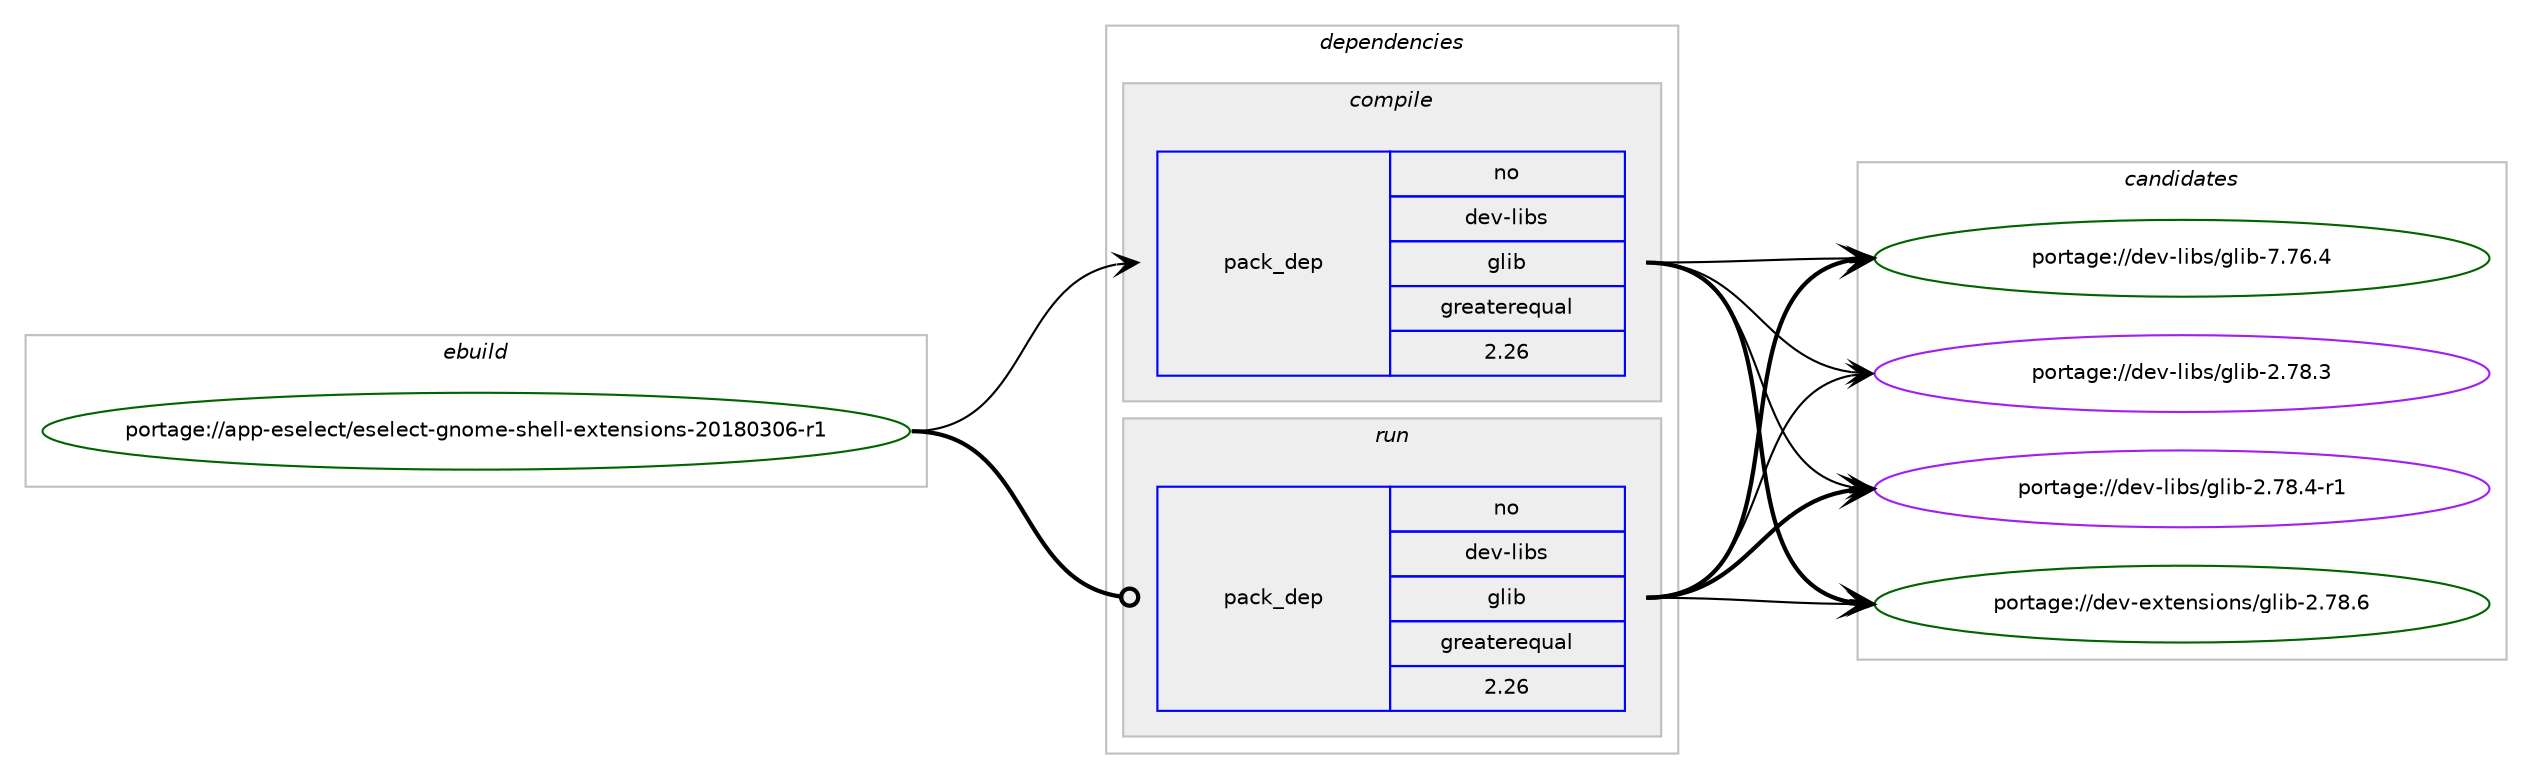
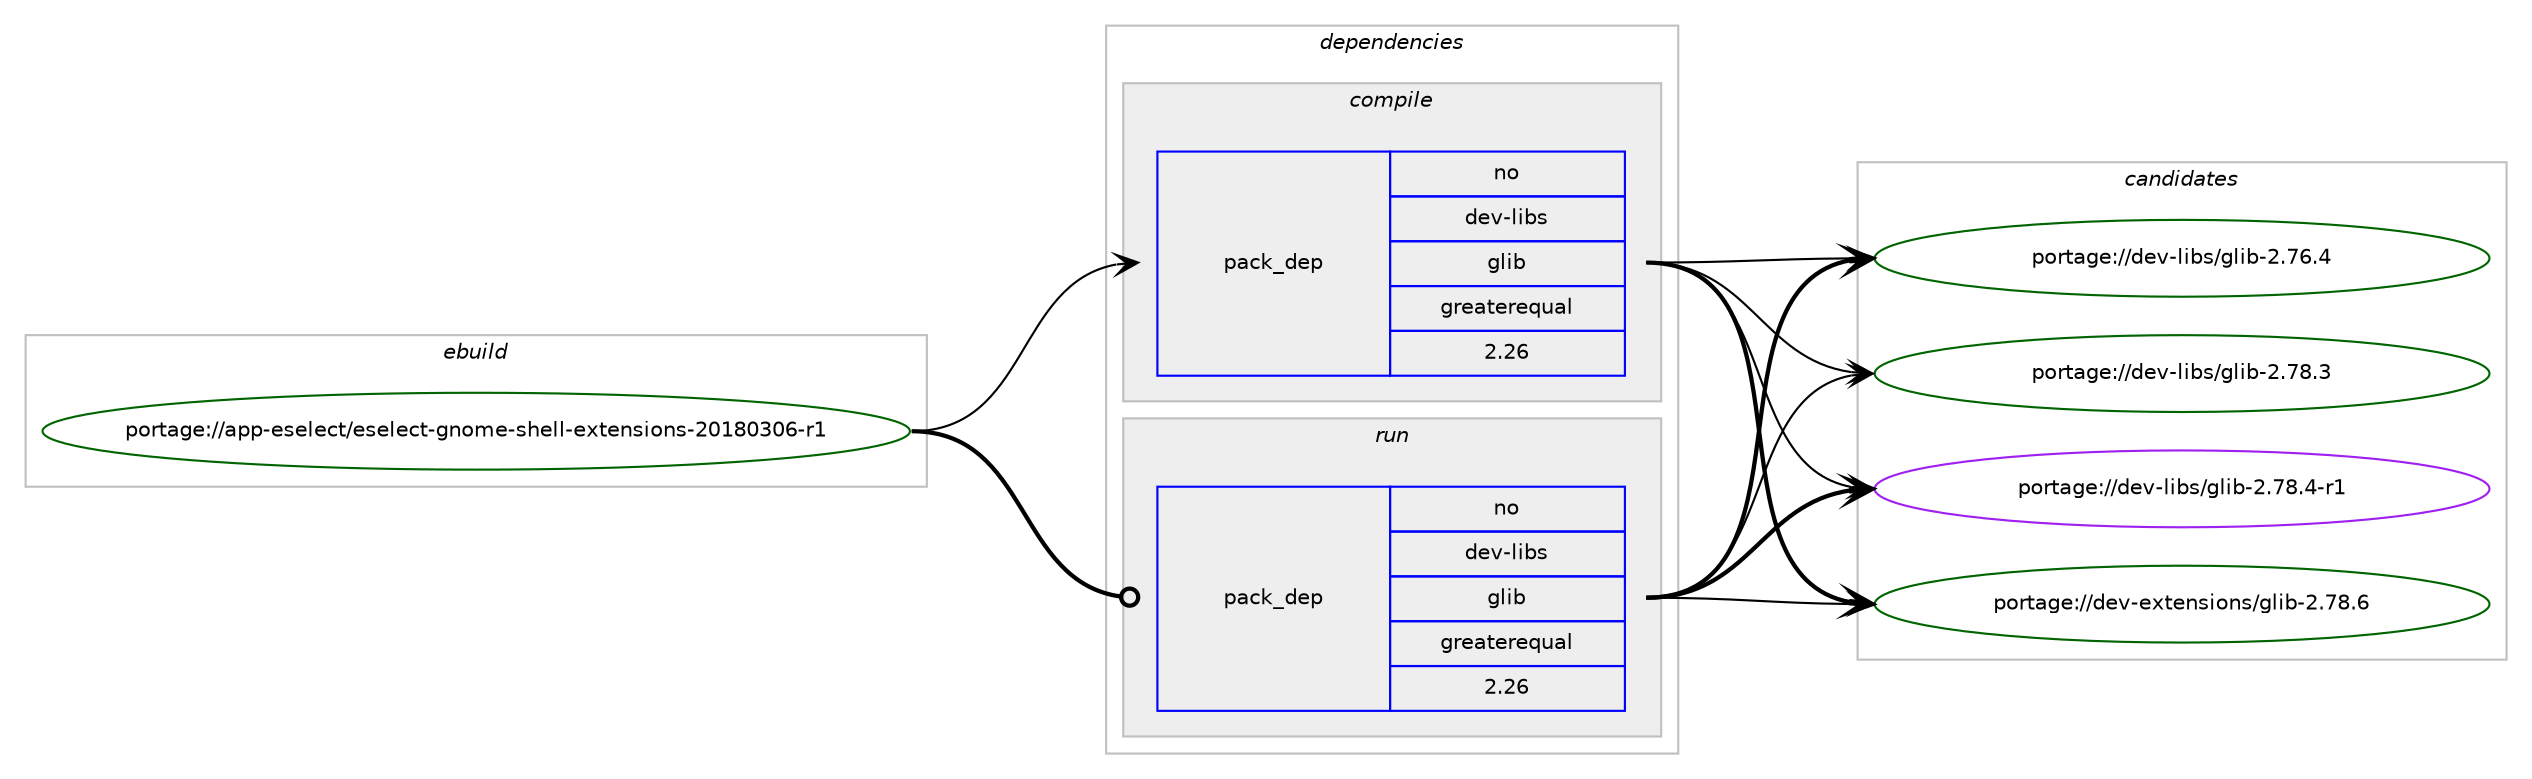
node "portage://dev-libs/glib-7.76.4": label "portage://dev-libs/glib-7.76.4" -> "portage://dev-libs/glib-2.76.4"
node "portage://dev-libs/glib-2.78.3": color purple -> darkgreen
